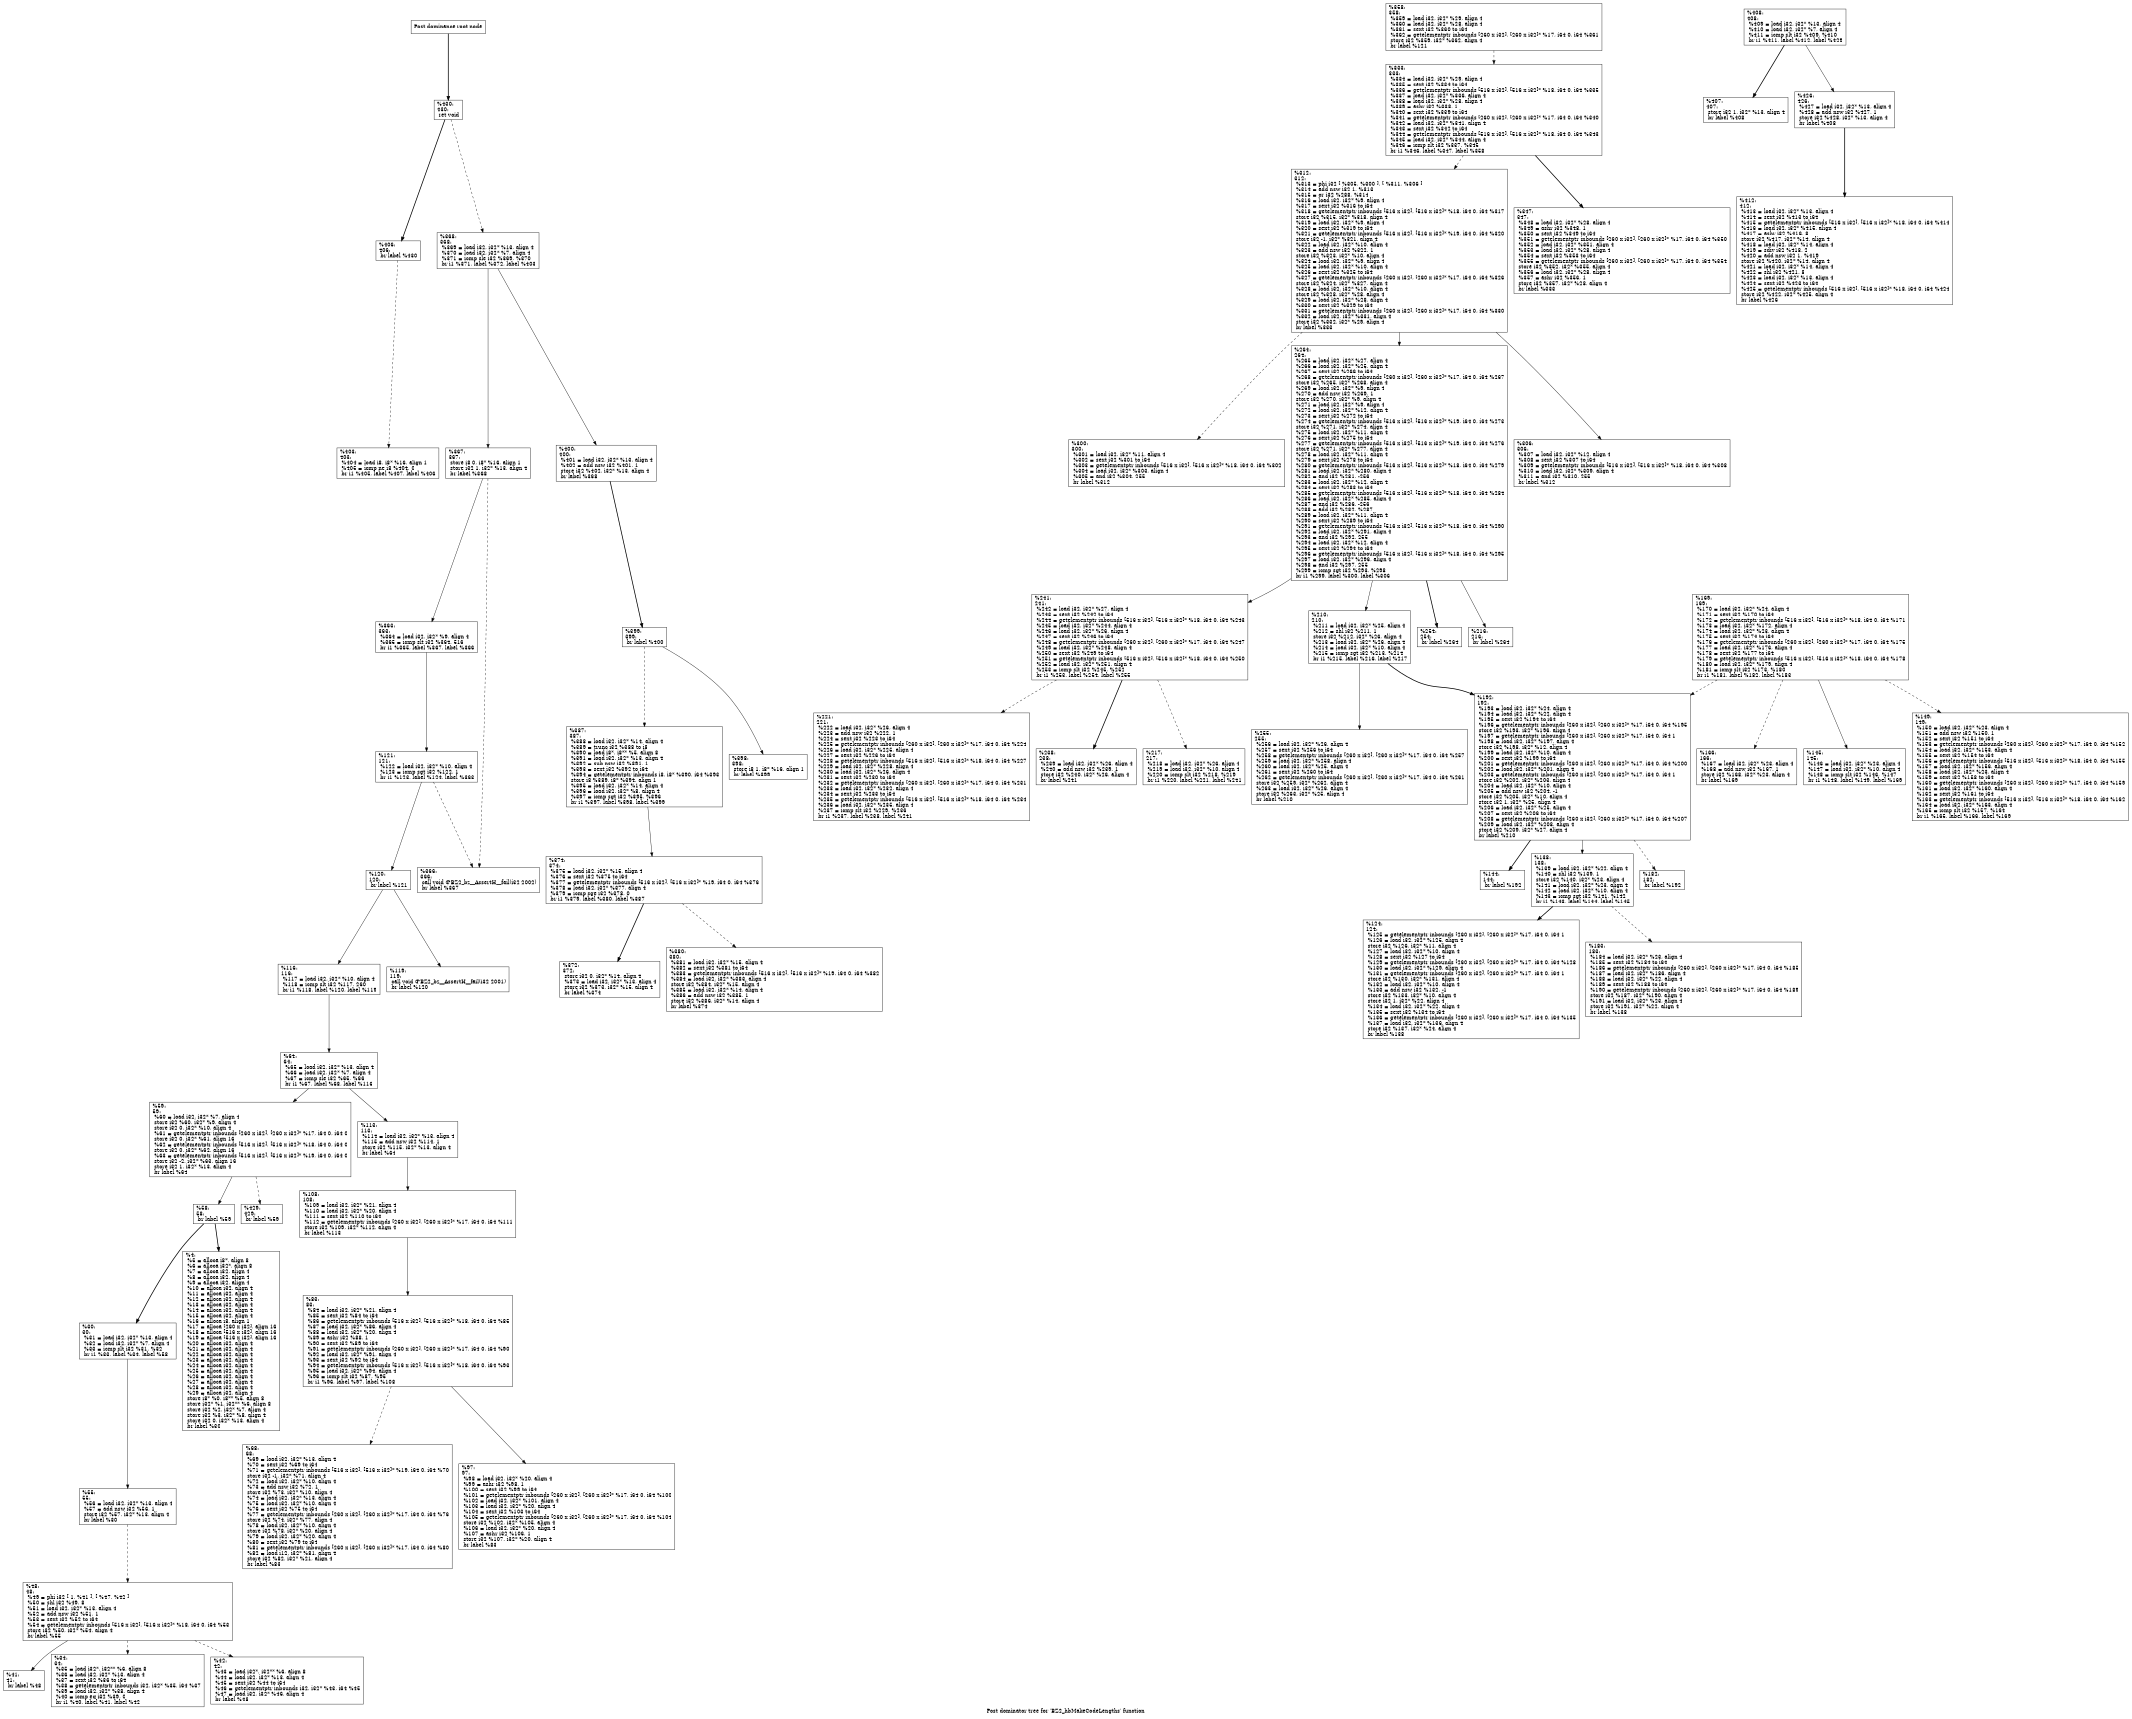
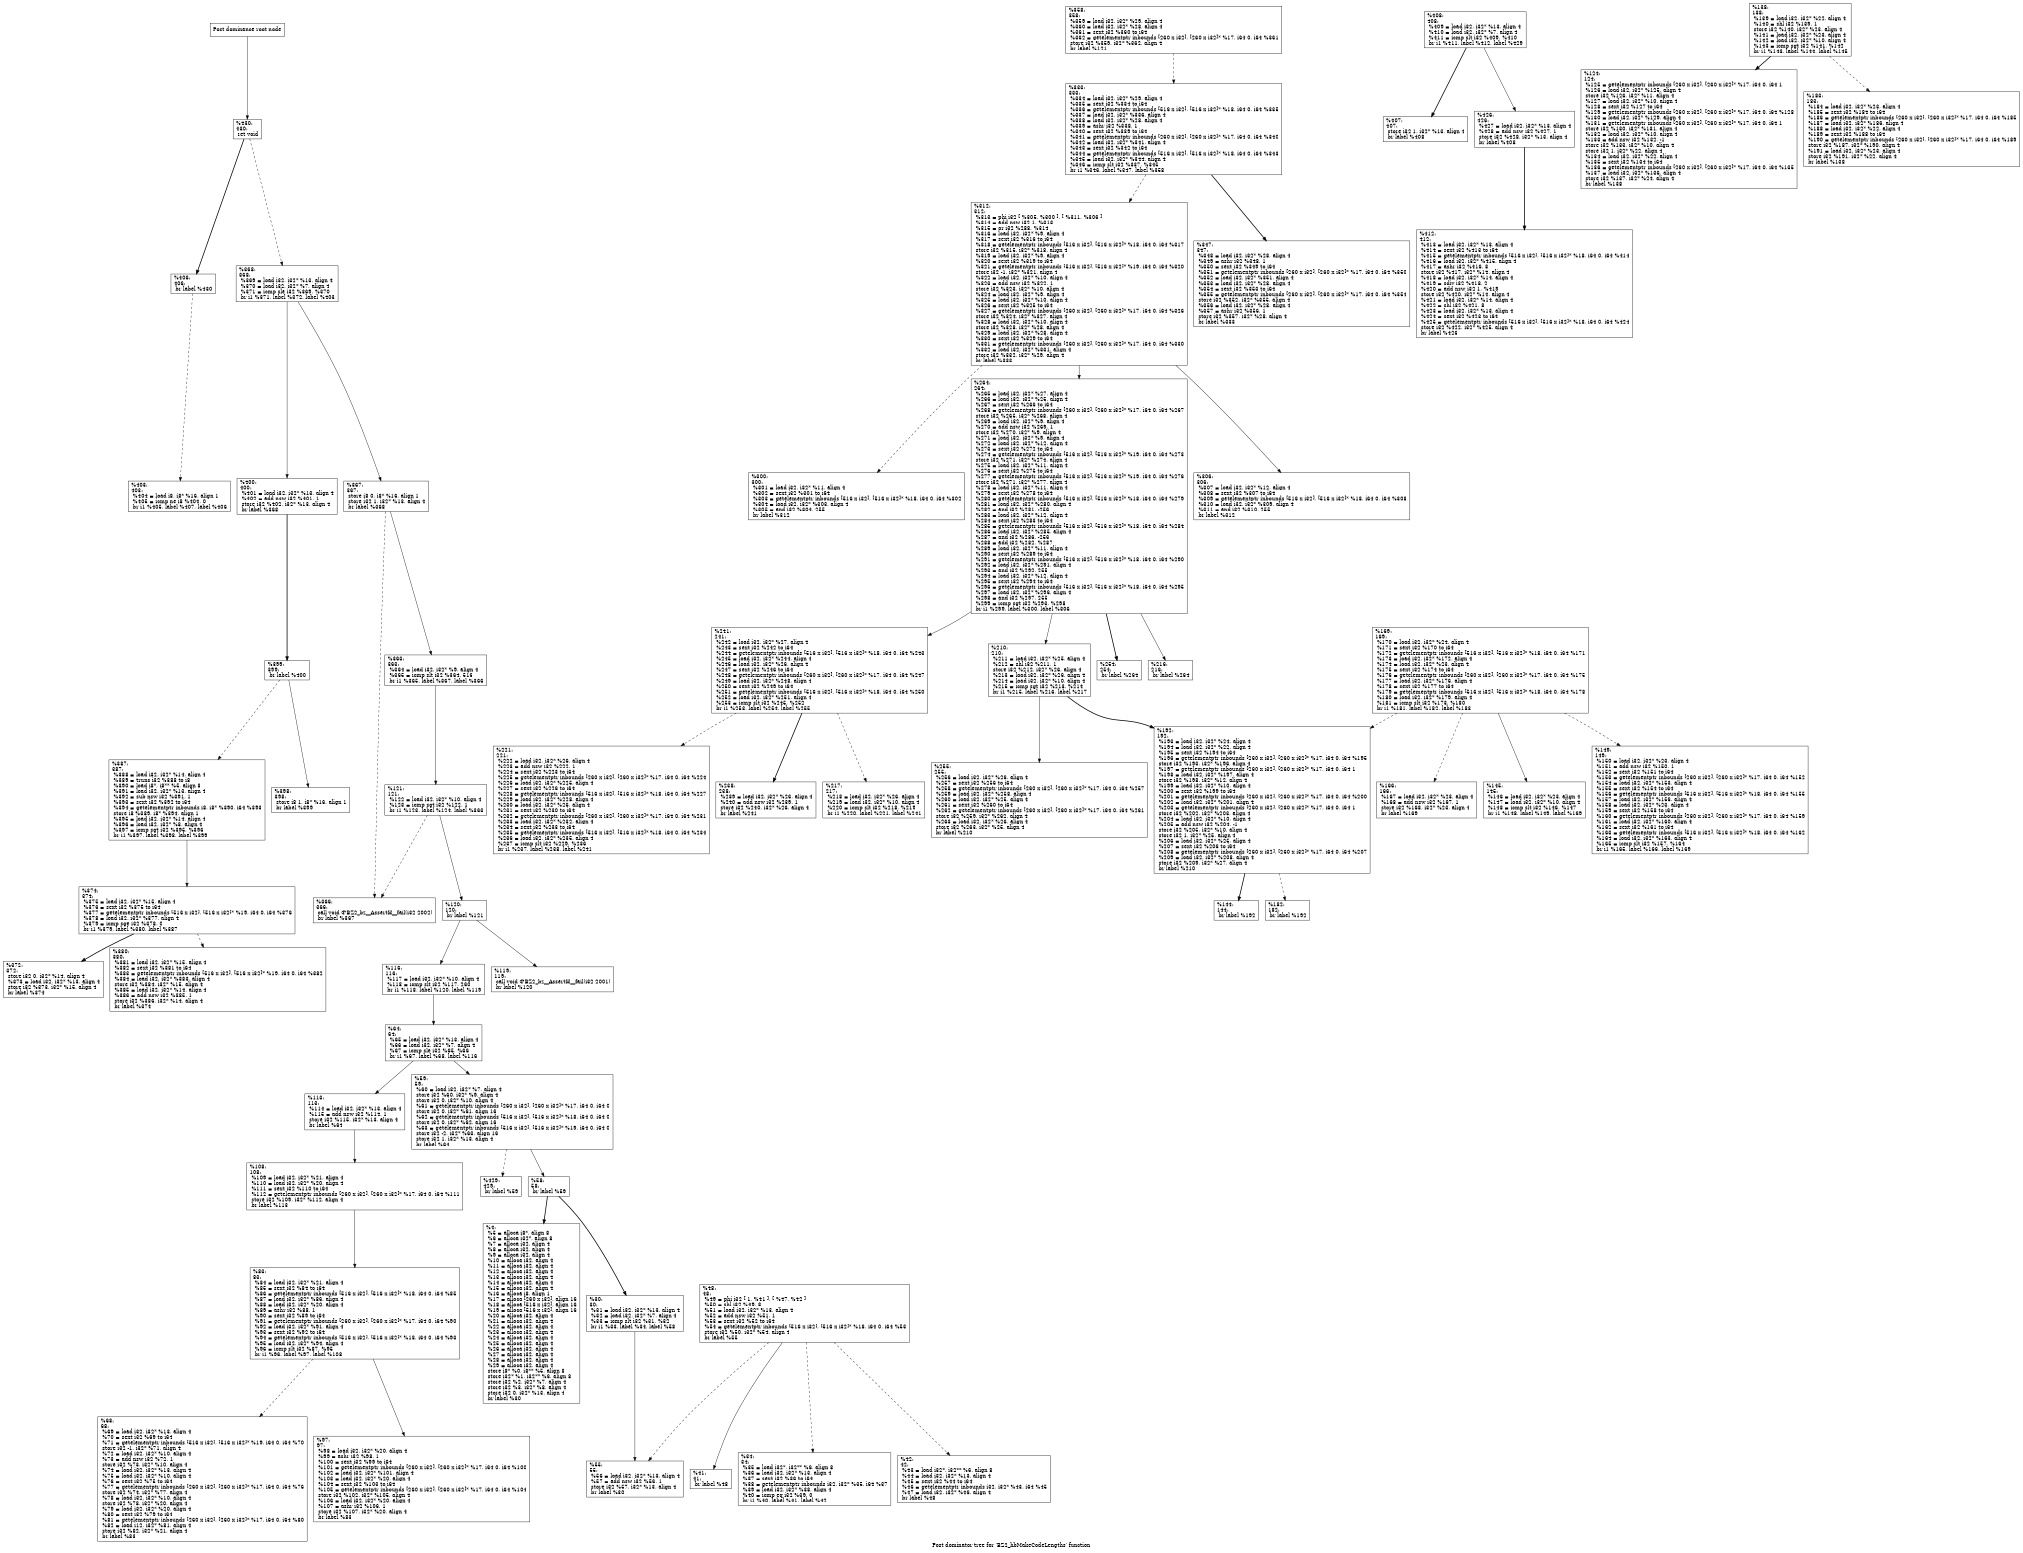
edge "Post dominance root node" -> "%430:": style bold -> solid
edge "%192:" -> "%138:": removed
edge "%55:" -> "%48:": reversed
